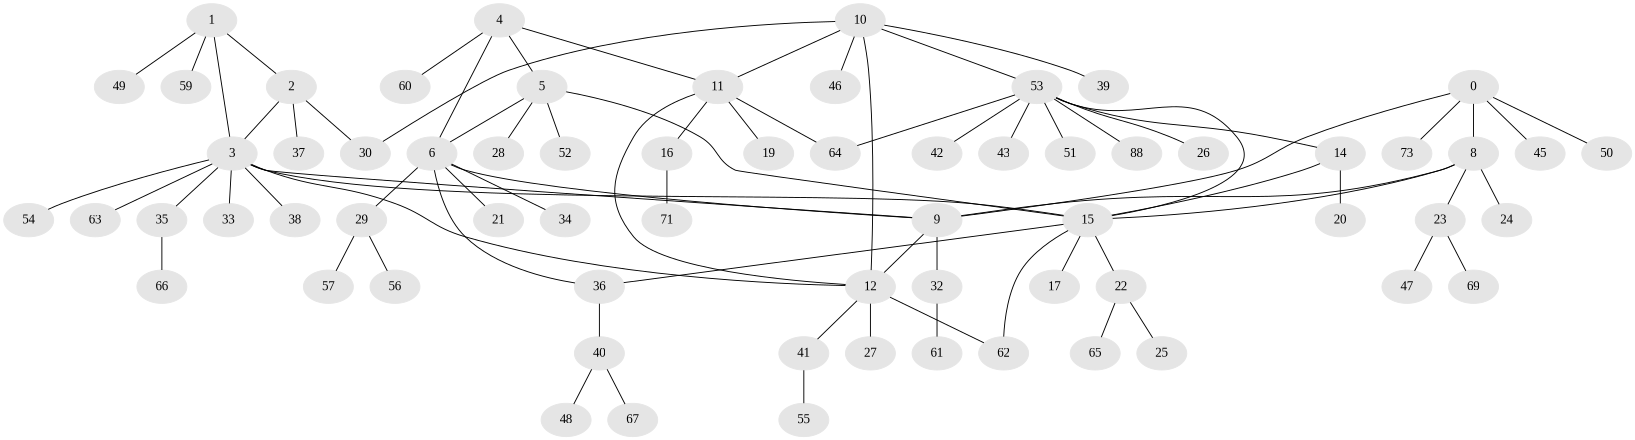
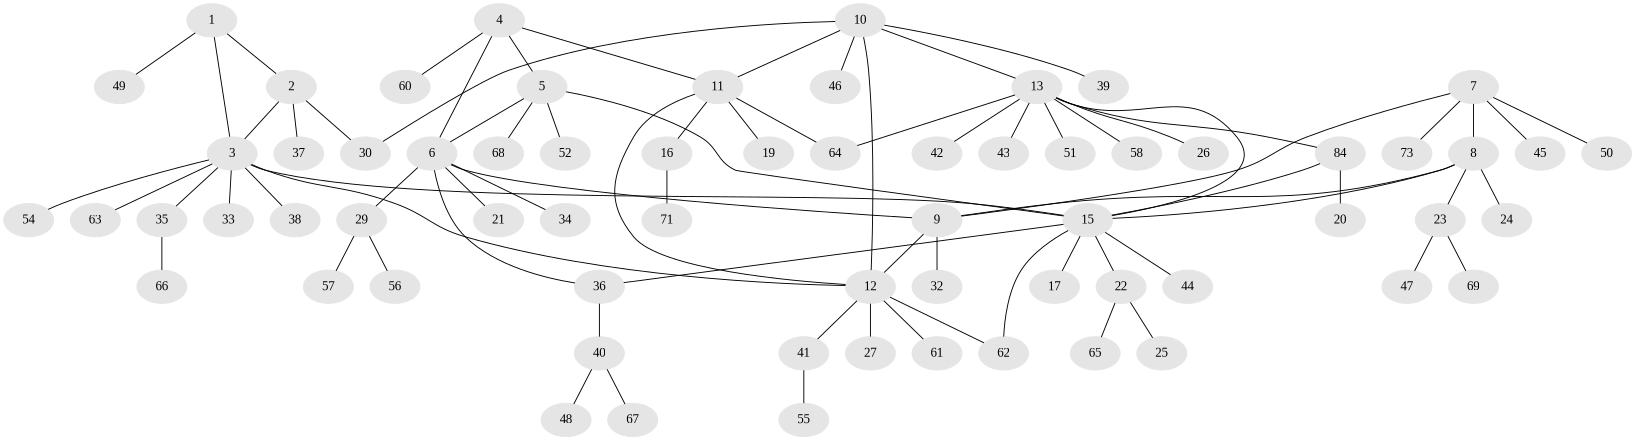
node "59": removed
node "53": label "53" -> "13"
node "0": label "0" -> "7"
node "28": label "28" -> "68"
node "88": label "88" -> "58"
node "14": label "14" -> "84"
edge "3" -- "9": removed
node "44": added
edge "32" -- "61": now "12" -- "61"
